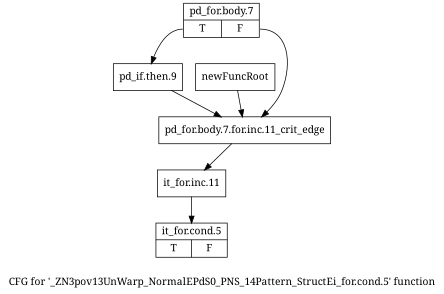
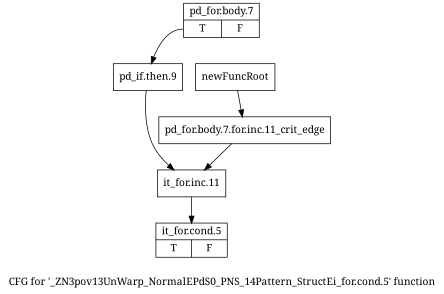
edge "pd_for.body.7" -> "pd_for.body.7.for.inc.11_crit_edge": removed
edge "pd_if.then.9" -> "pd_for.body.7.for.inc.11_crit_edge": now "pd_if.then.9" -> "it_for.inc.11"
